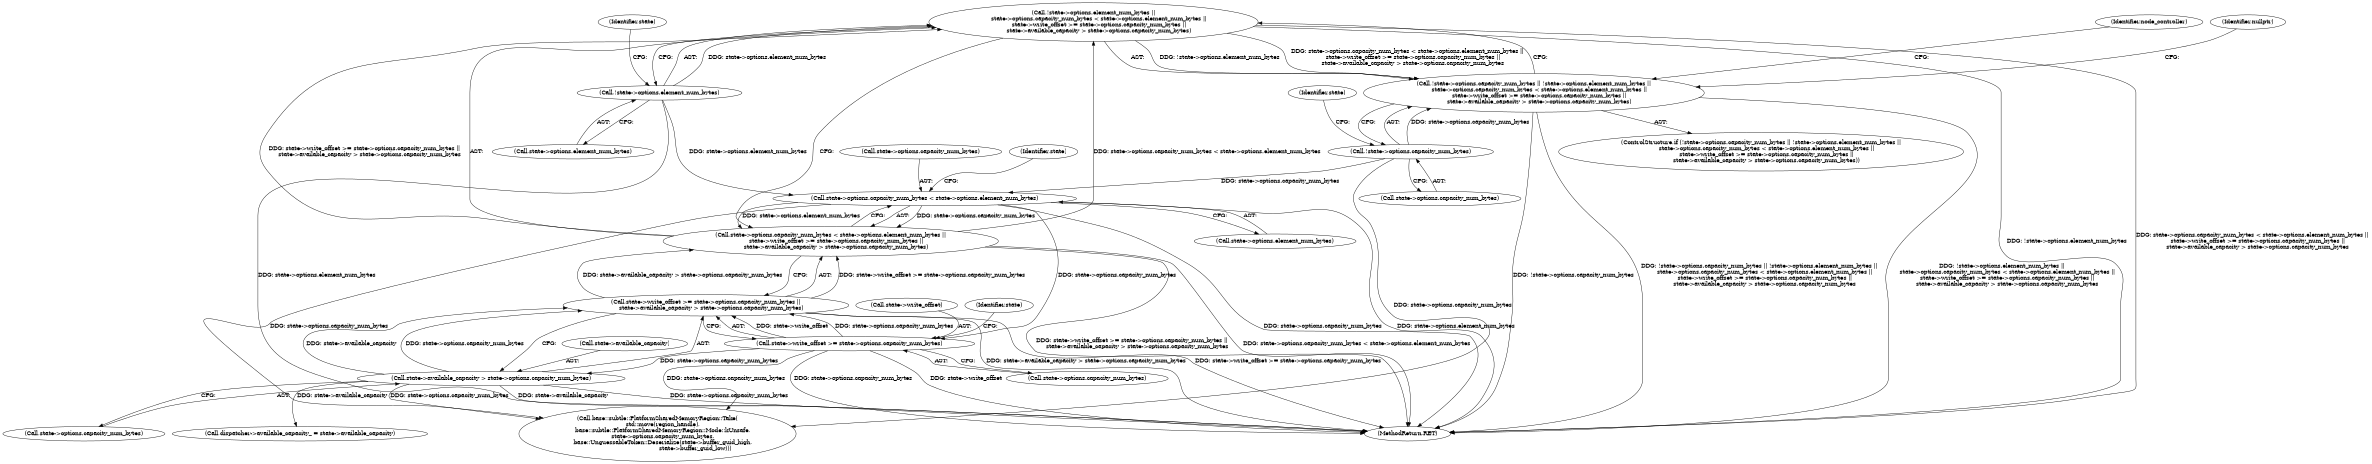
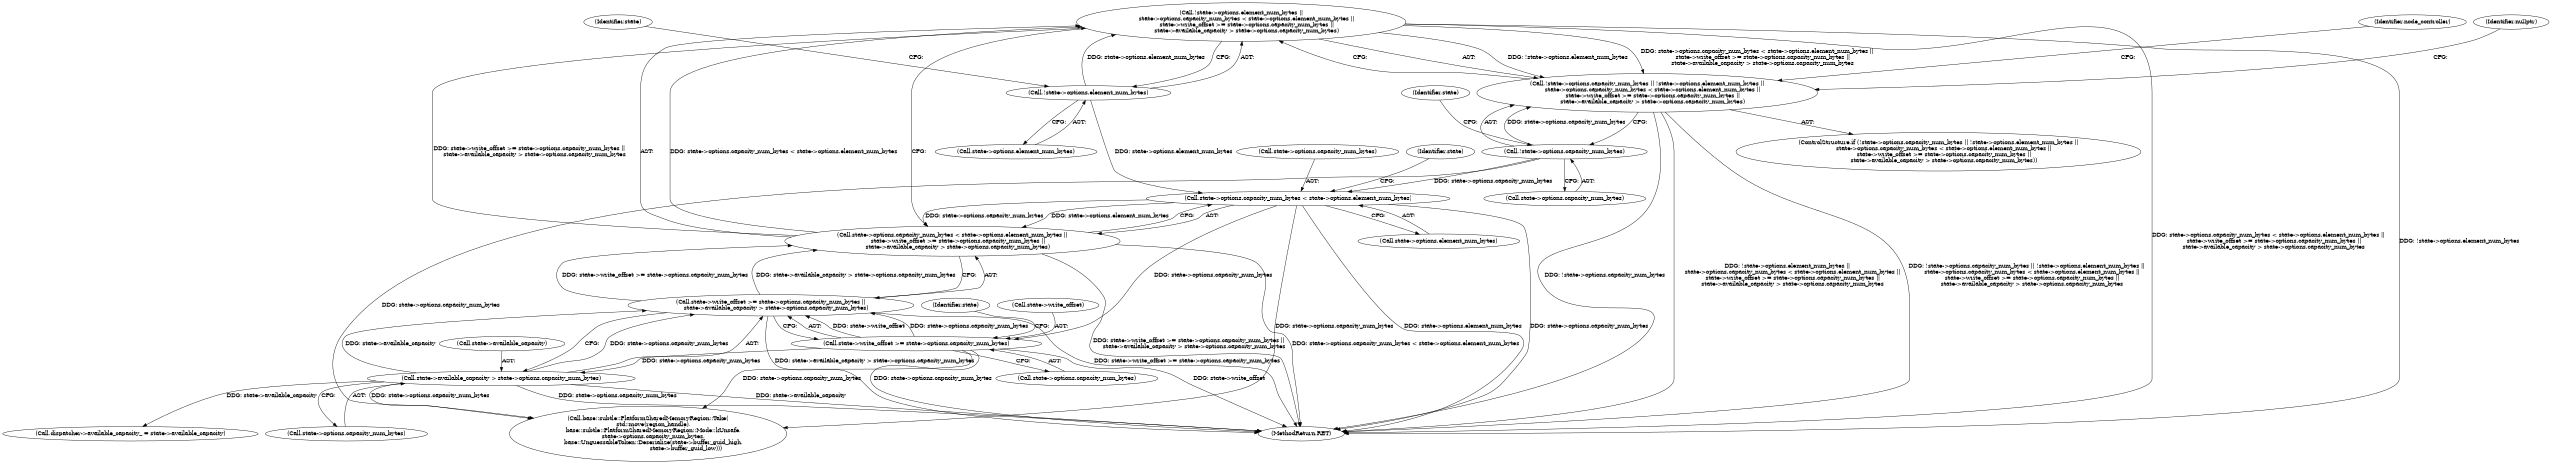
edge "(Call,!state->options.element_num_bytes)" -> "(MethodReturn,RET)": removed, label "DDG: state->options.element_num_bytes"
